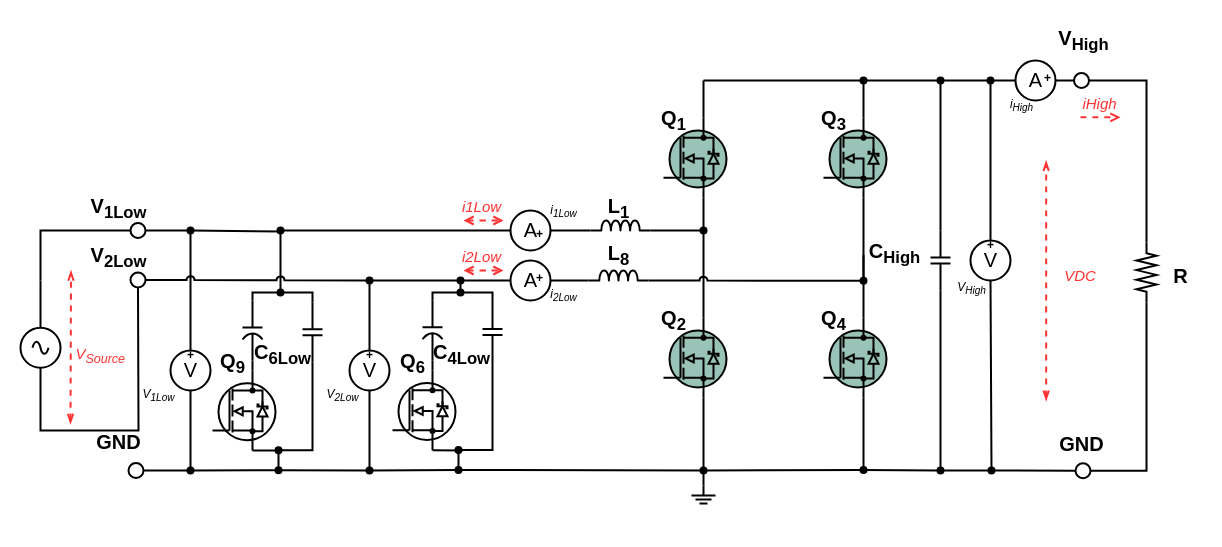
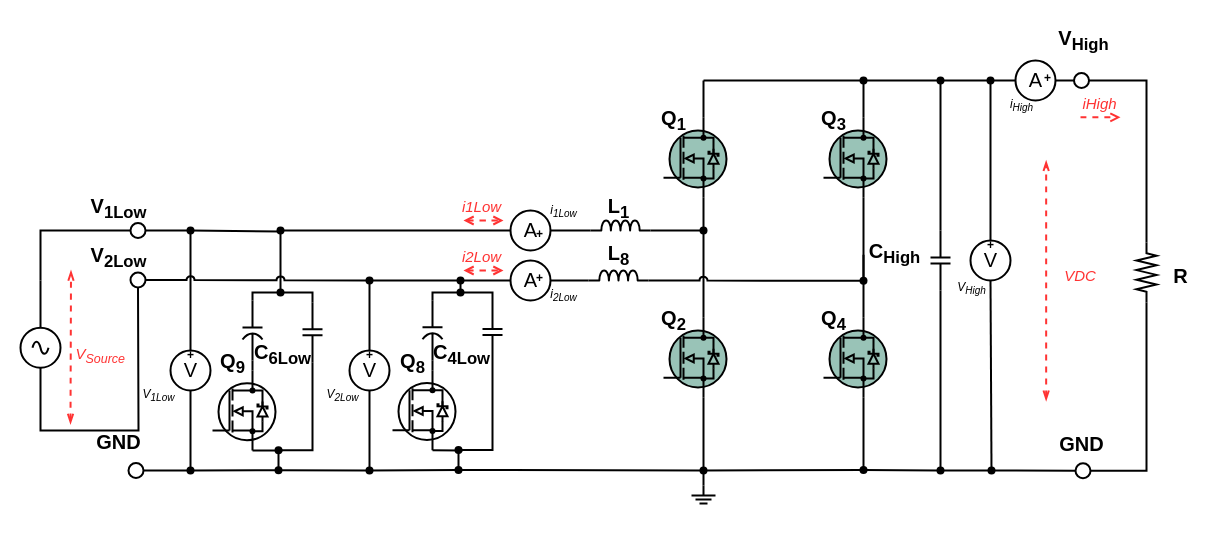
node "Q6": label "Q6" -> "Q8"
